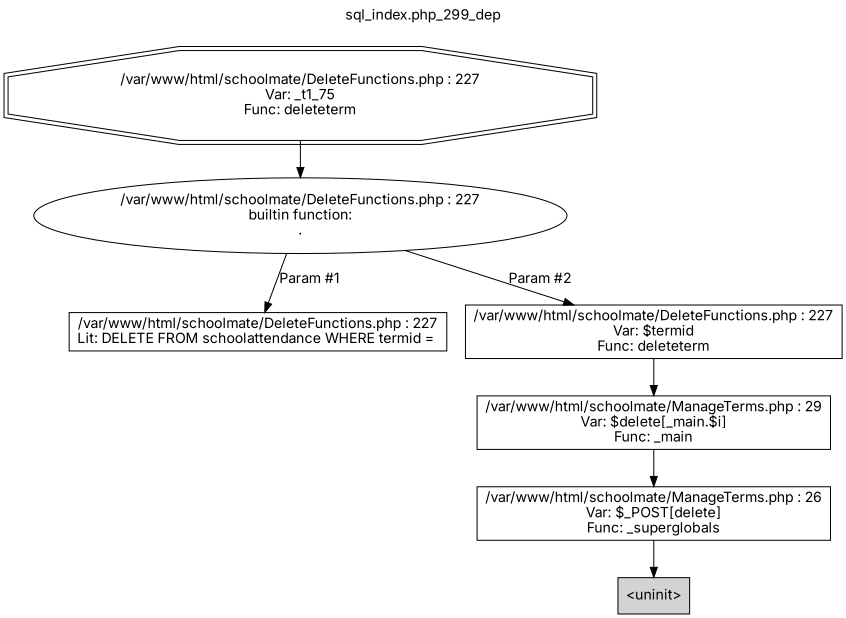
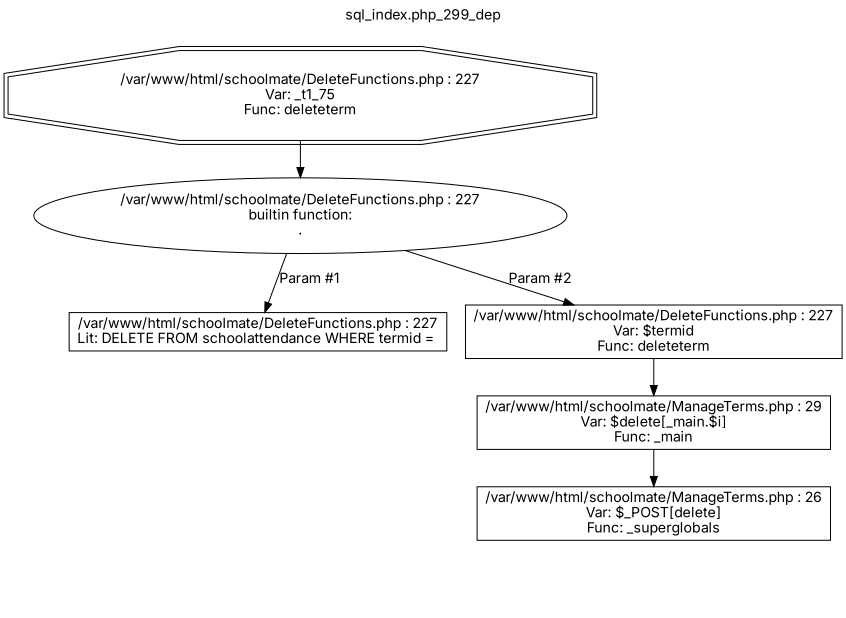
node "<uninit>": removed
